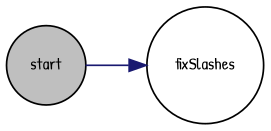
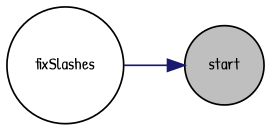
edge "start" -> "fixSlashes": reversed
